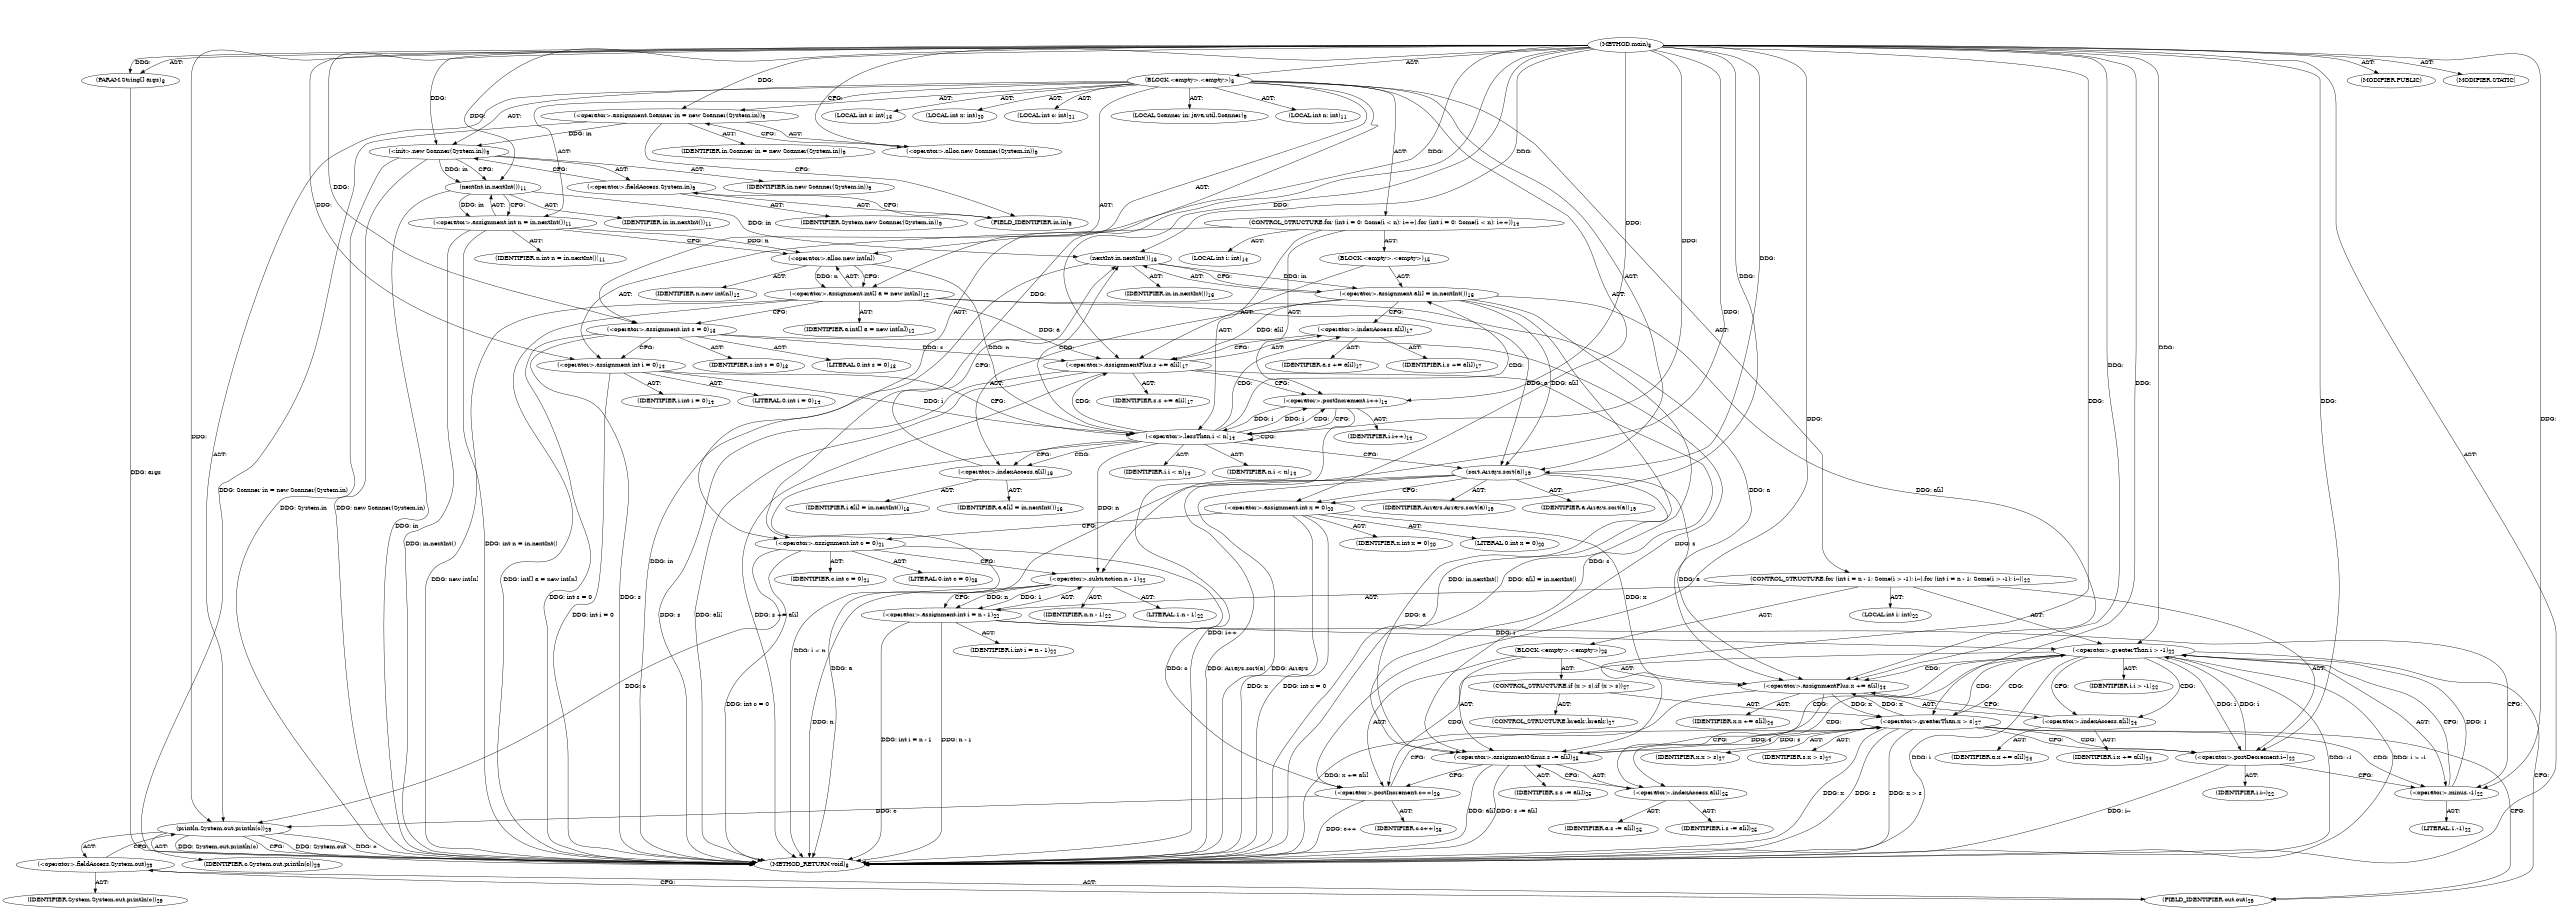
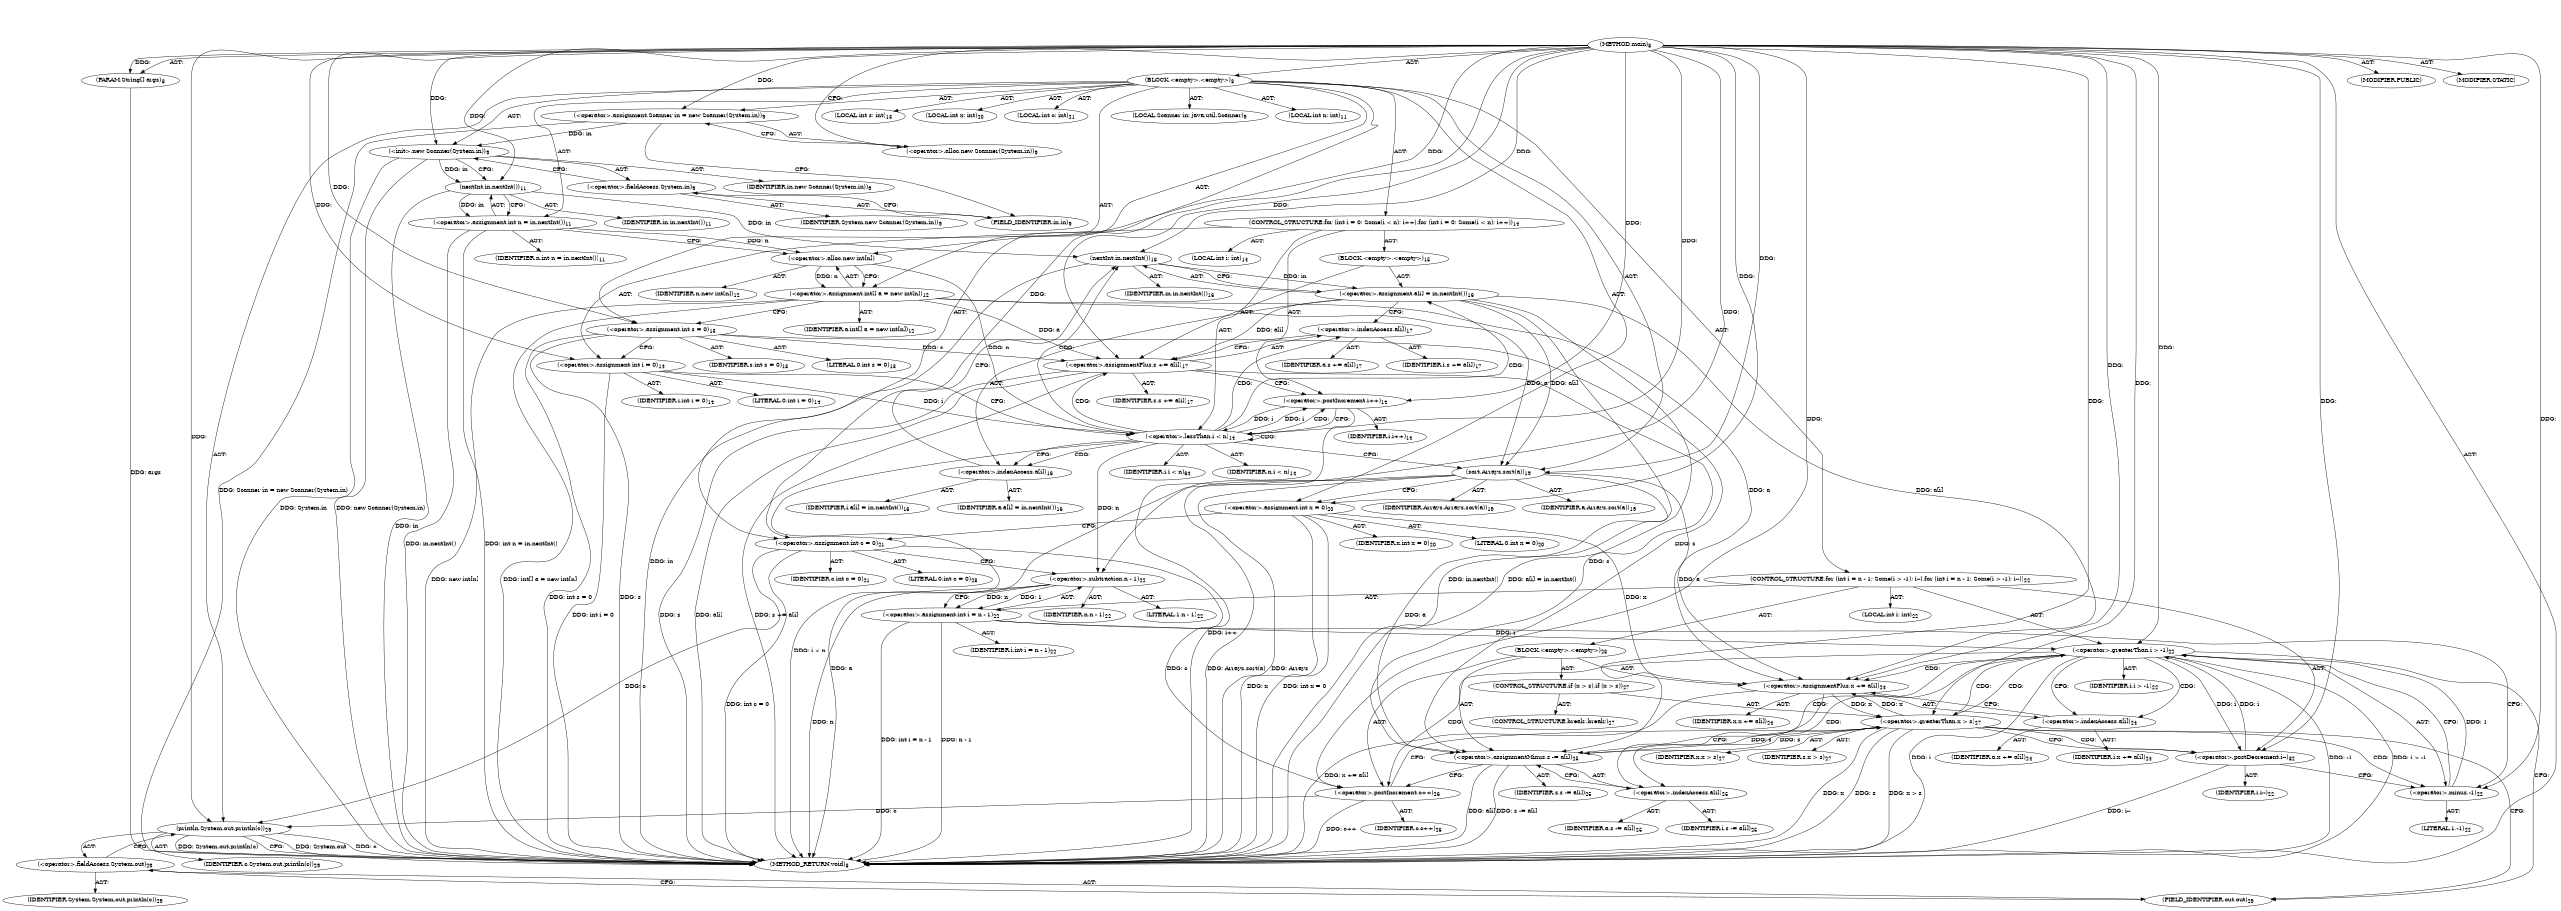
node "(IDENTIFIER,in,Scanner in = new Scanner(System.in))": removed
node "(IDENTIFIER,i,i < n)": text "14" -> "64"
node "(<operator>.postDecrement,i--)": text "22" -> "82"
